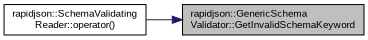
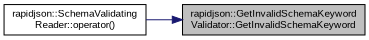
node "rapidjson::GenericSchema Validator::GetInvalidSchemaKeyword": label "rapidjson::GenericSchema Validator::GetInvalidSchemaKeyword" -> "rapidjson::GetInvalidSchemaKeyword Validator::GetInvalidSchemaKeyword"
